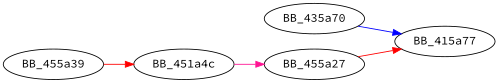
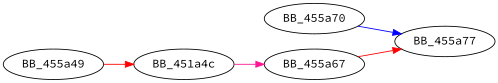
node "BB_435a70": label "BB_435a70" -> "BB_455a70"
node "BB_415a77": label "BB_415a77" -> "BB_455a77"
node "BB_455a39": label "BB_455a39" -> "BB_455a49"
node "BB_455a27": label "BB_455a27" -> "BB_455a67"
